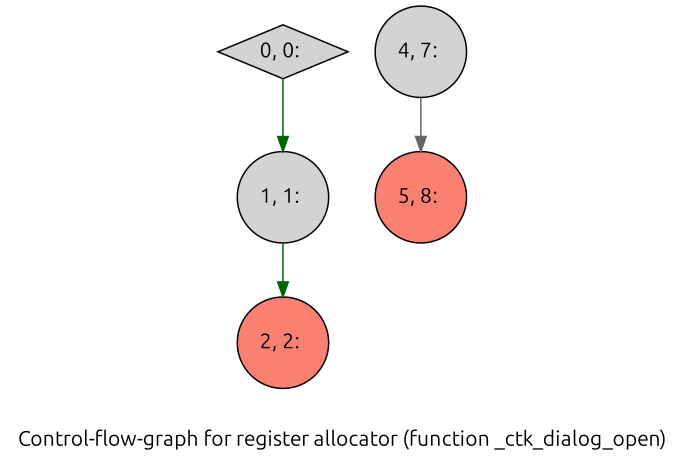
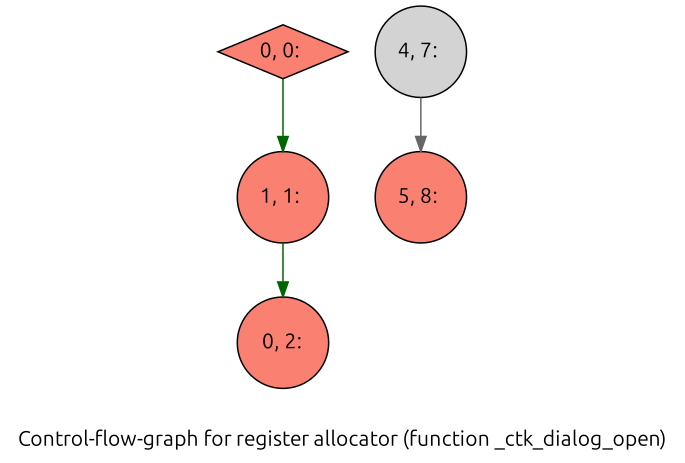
node "0, 0:": fillcolor lightgrey -> salmon
node "1, 1:": fillcolor lightgrey -> salmon
node "2, 2:": label "2, 2:" -> "0, 2:"
